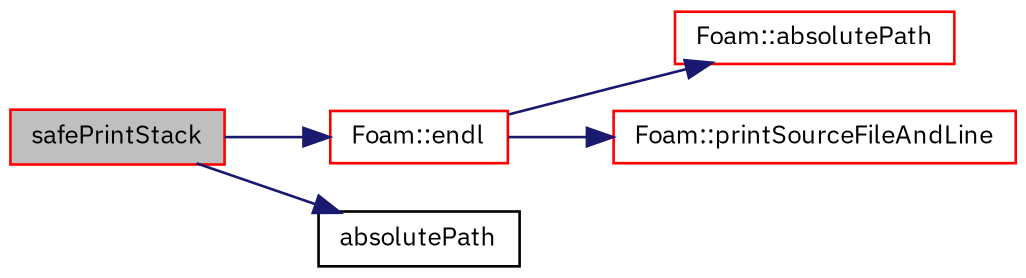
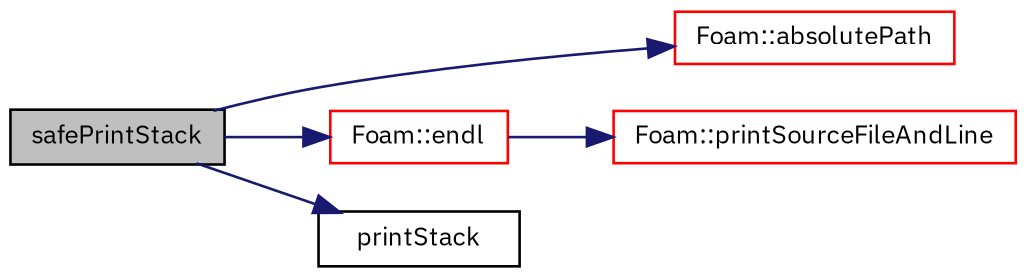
edge "Foam::endl" -> "Foam::absolutePath": now "safePrintStack" -> "Foam::absolutePath"
node "safePrintStack": color red -> black
node "absolutePath": label "absolutePath" -> "printStack"
